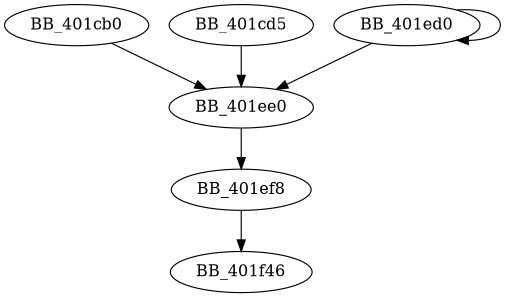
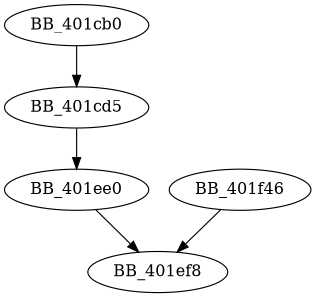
node "BB_401ed0": removed
edge "BB_401cb0" -> "BB_401ee0": now "BB_401cb0" -> "BB_401cd5"
edge "BB_401ef8" -> "BB_401f46": reversed
